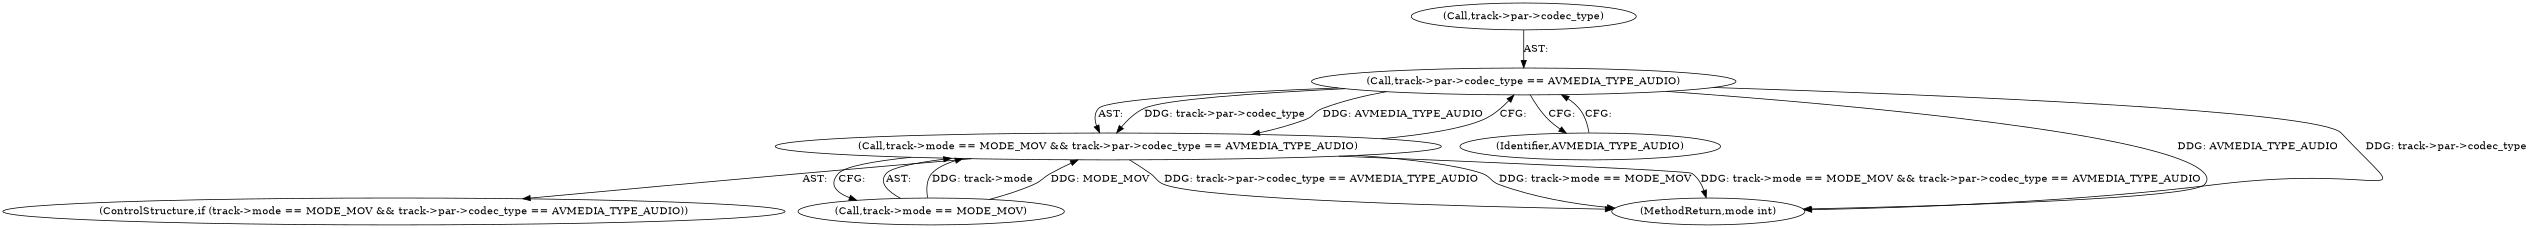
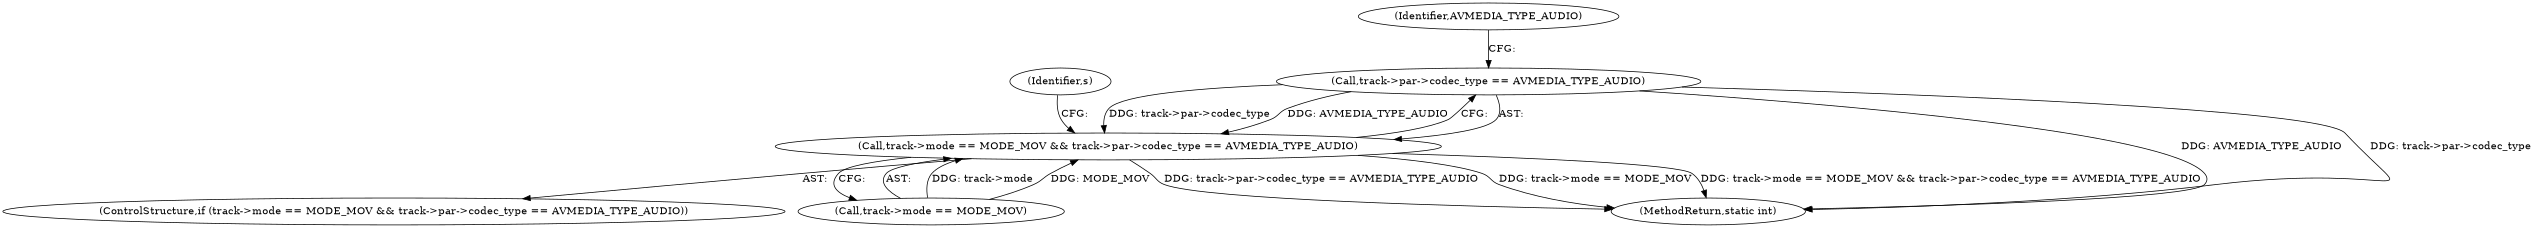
node "(Call,track->par->codec_type)": removed
node "(Identifier,s)": added
edge "(Call,track->par->codec_type == AVMEDIA_TYPE_AUDIO)" -> "(Identifier,AVMEDIA_TYPE_AUDIO)": removed, label "CFG:"
node "(MethodReturn,mode int)": label "(MethodReturn,mode int)" -> "(MethodReturn,static int)"
